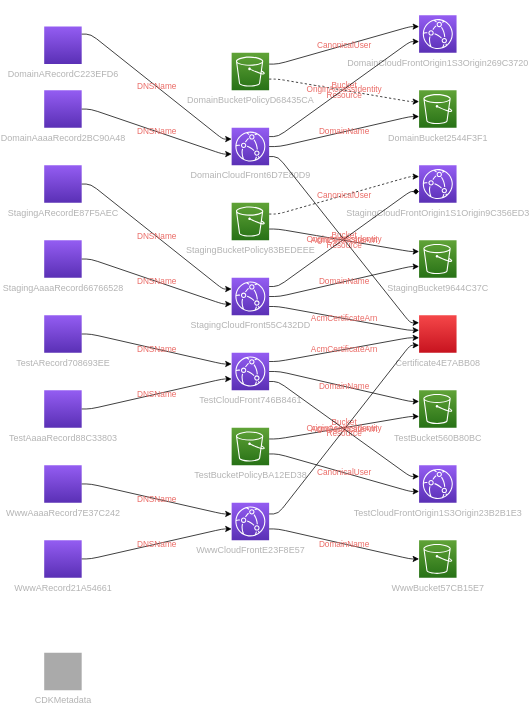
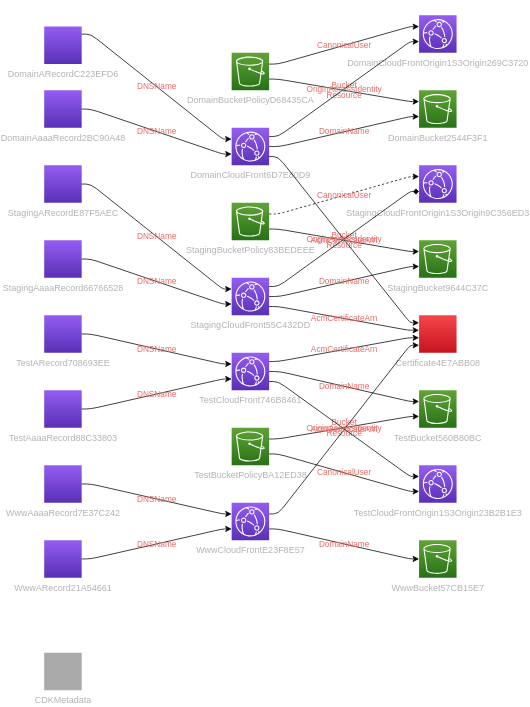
edge "DomainBucketPolicyD68435CA" -> "DomainBucket2544F3F1": style dashed -> solid
node "StagingCloudFrontOrigin1S1Origin9C356ED3": label "StagingCloudFrontOrigin1S1Origin9C356ED3" -> "StagingCloudFrontOrigin1S3Origin9C356ED3"
